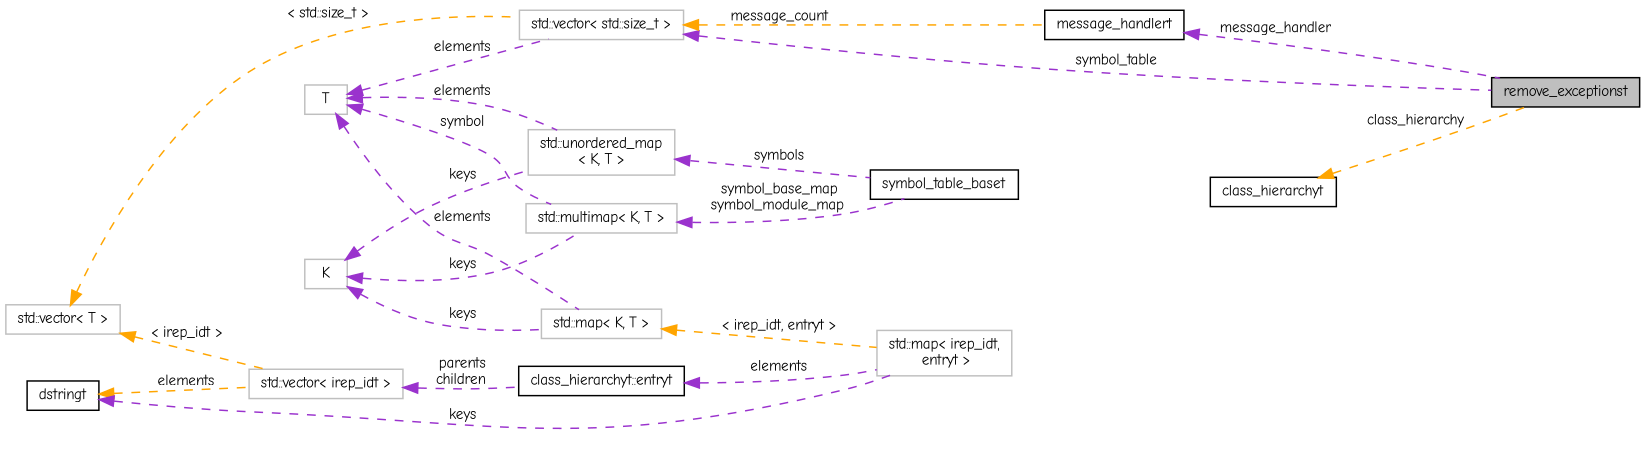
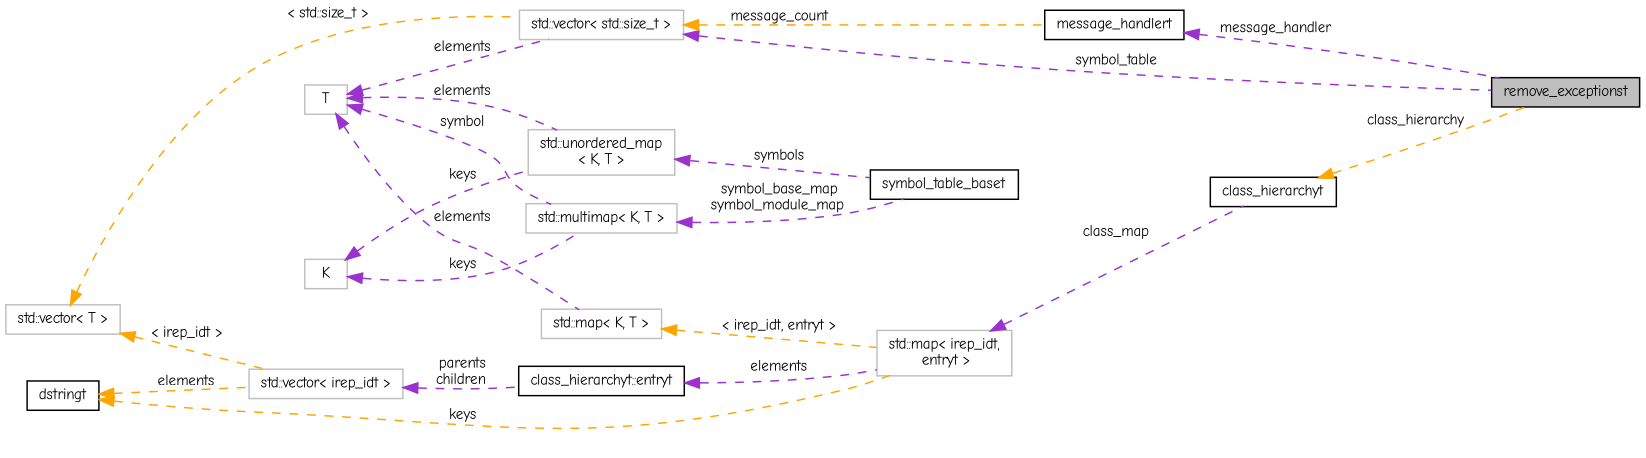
edge "class_hierarchyt" -> "std::map< irep_idt, entryt >": added, label "class_map"
edge "std::map< K, T >" -> "K": removed, label "keys"
edge "std::map< irep_idt, entryt >" -> "dstringt": color darkorchid3 -> orange
